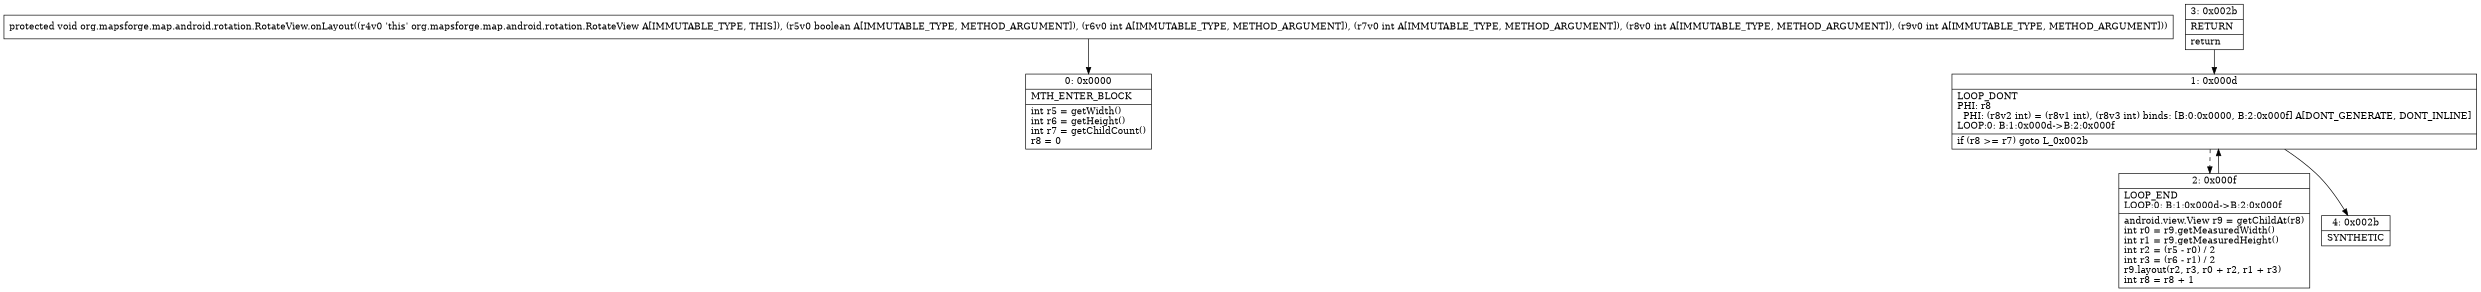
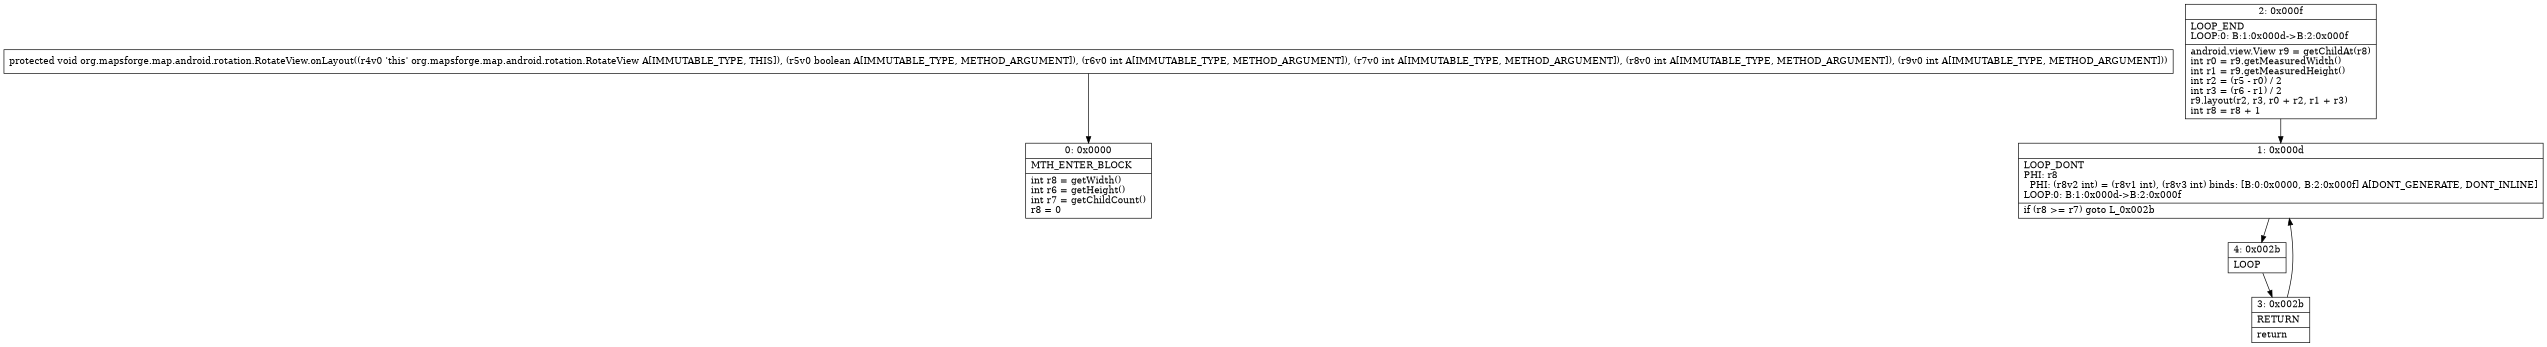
node "0: 0x0000": text "int r5 = getWidth()" -> "int r8 = getWidth()"
edge "1: 0x000d" -> "2: 0x000f": removed
node "4: 0x002b": text "SYNTHETIC" -> "LOOP"
edge "4: 0x002b" -> "3: 0x002b": added
